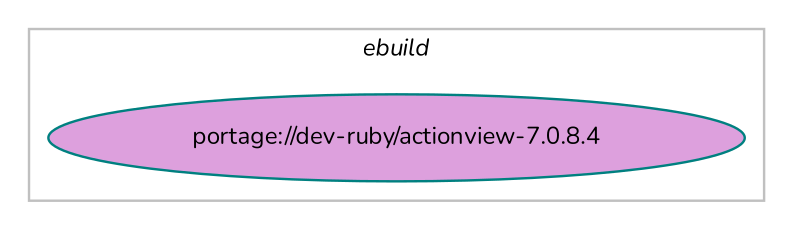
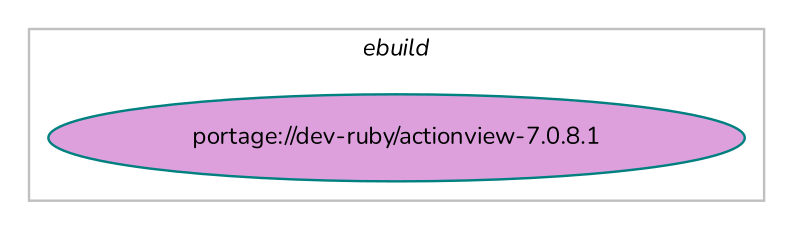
node "portage://dev-ruby/actionview-7.0.8.4": label "portage://dev-ruby/actionview-7.0.8.4" -> "portage://dev-ruby/actionview-7.0.8.1"
